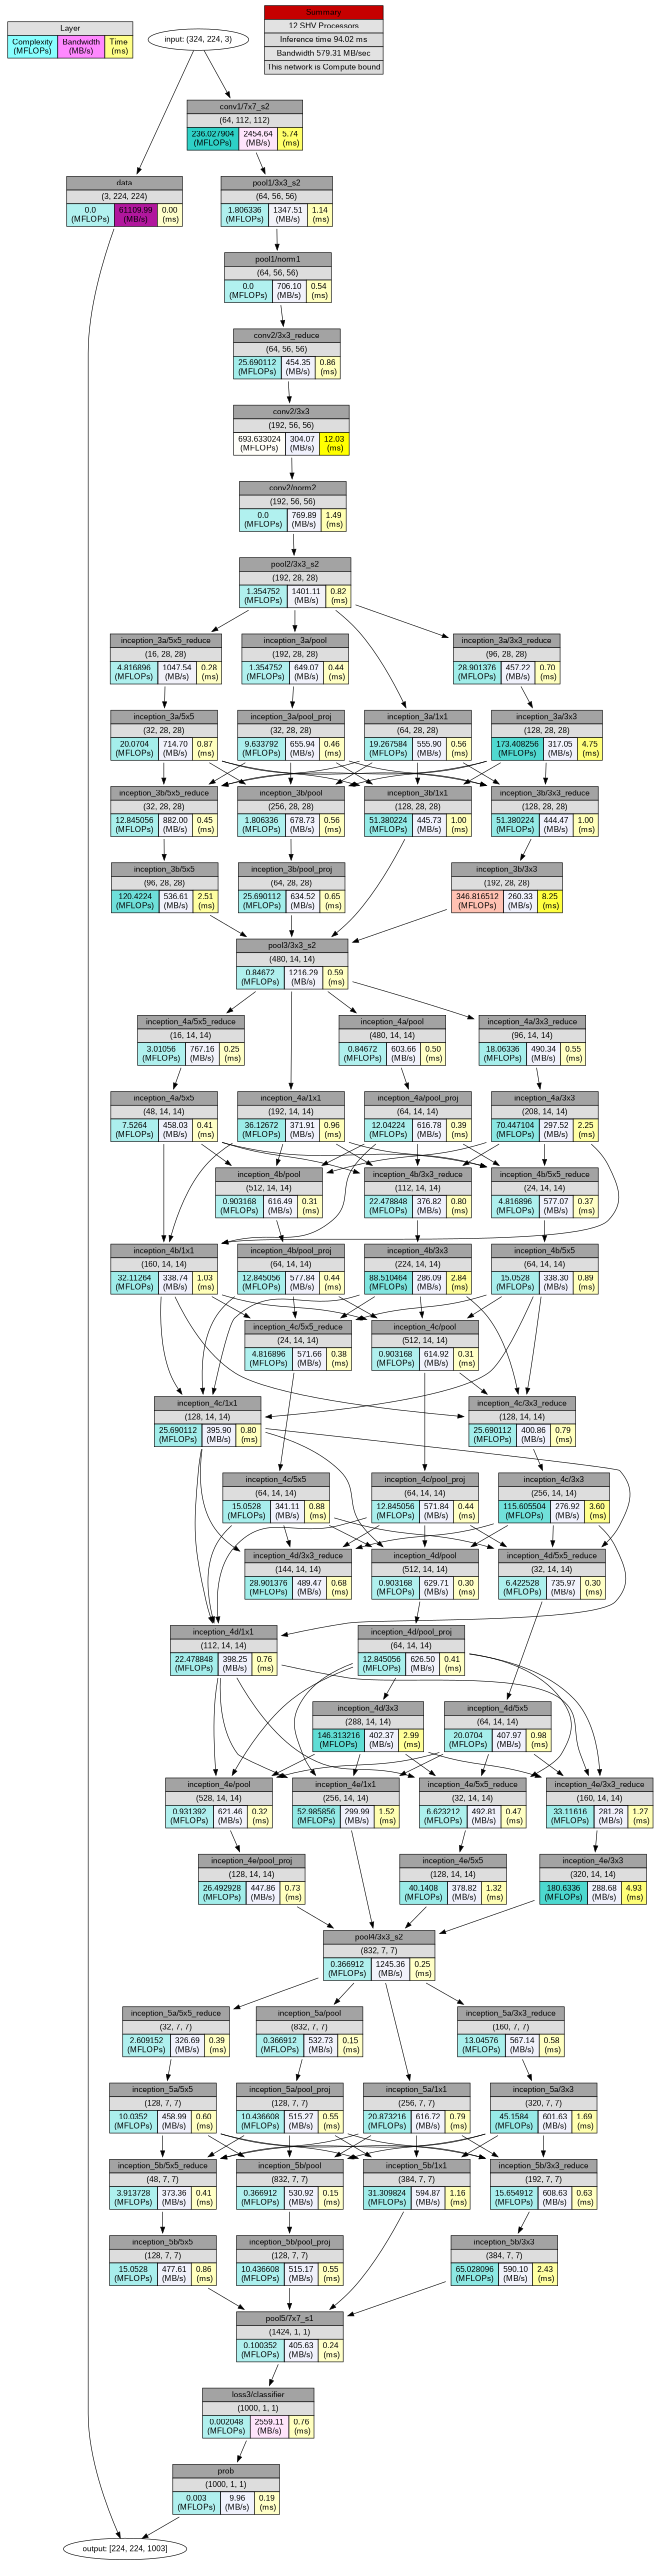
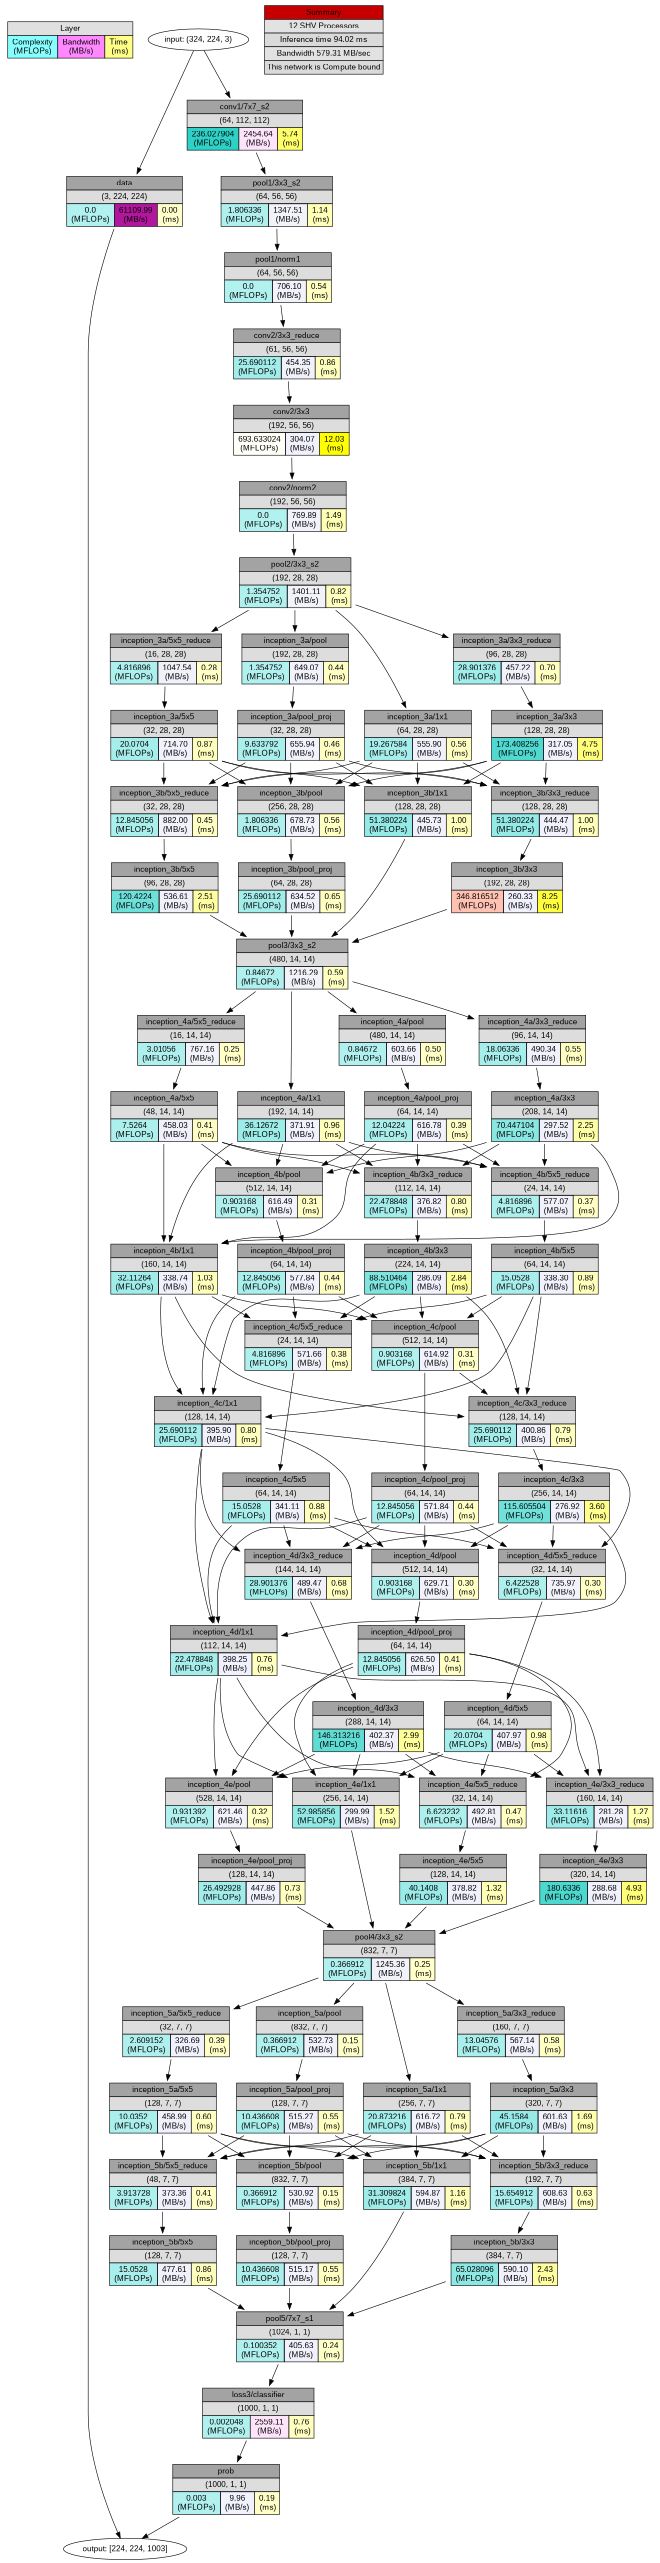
node "conv2/3x3_reduce": text "(64, 56, 56)" -> "(61, 56, 56)"
edge "inception_4d/pool_proj" -> "inception_4d/3x3": now "inception_4d/3x3_reduce" -> "inception_4d/3x3"
node "inception_4e/5x5_reduce": text "6.623212" -> "6.623232"
node "pool5/7x7_s1": text "(1424, 1, 1)" -> "(1024, 1, 1)"
